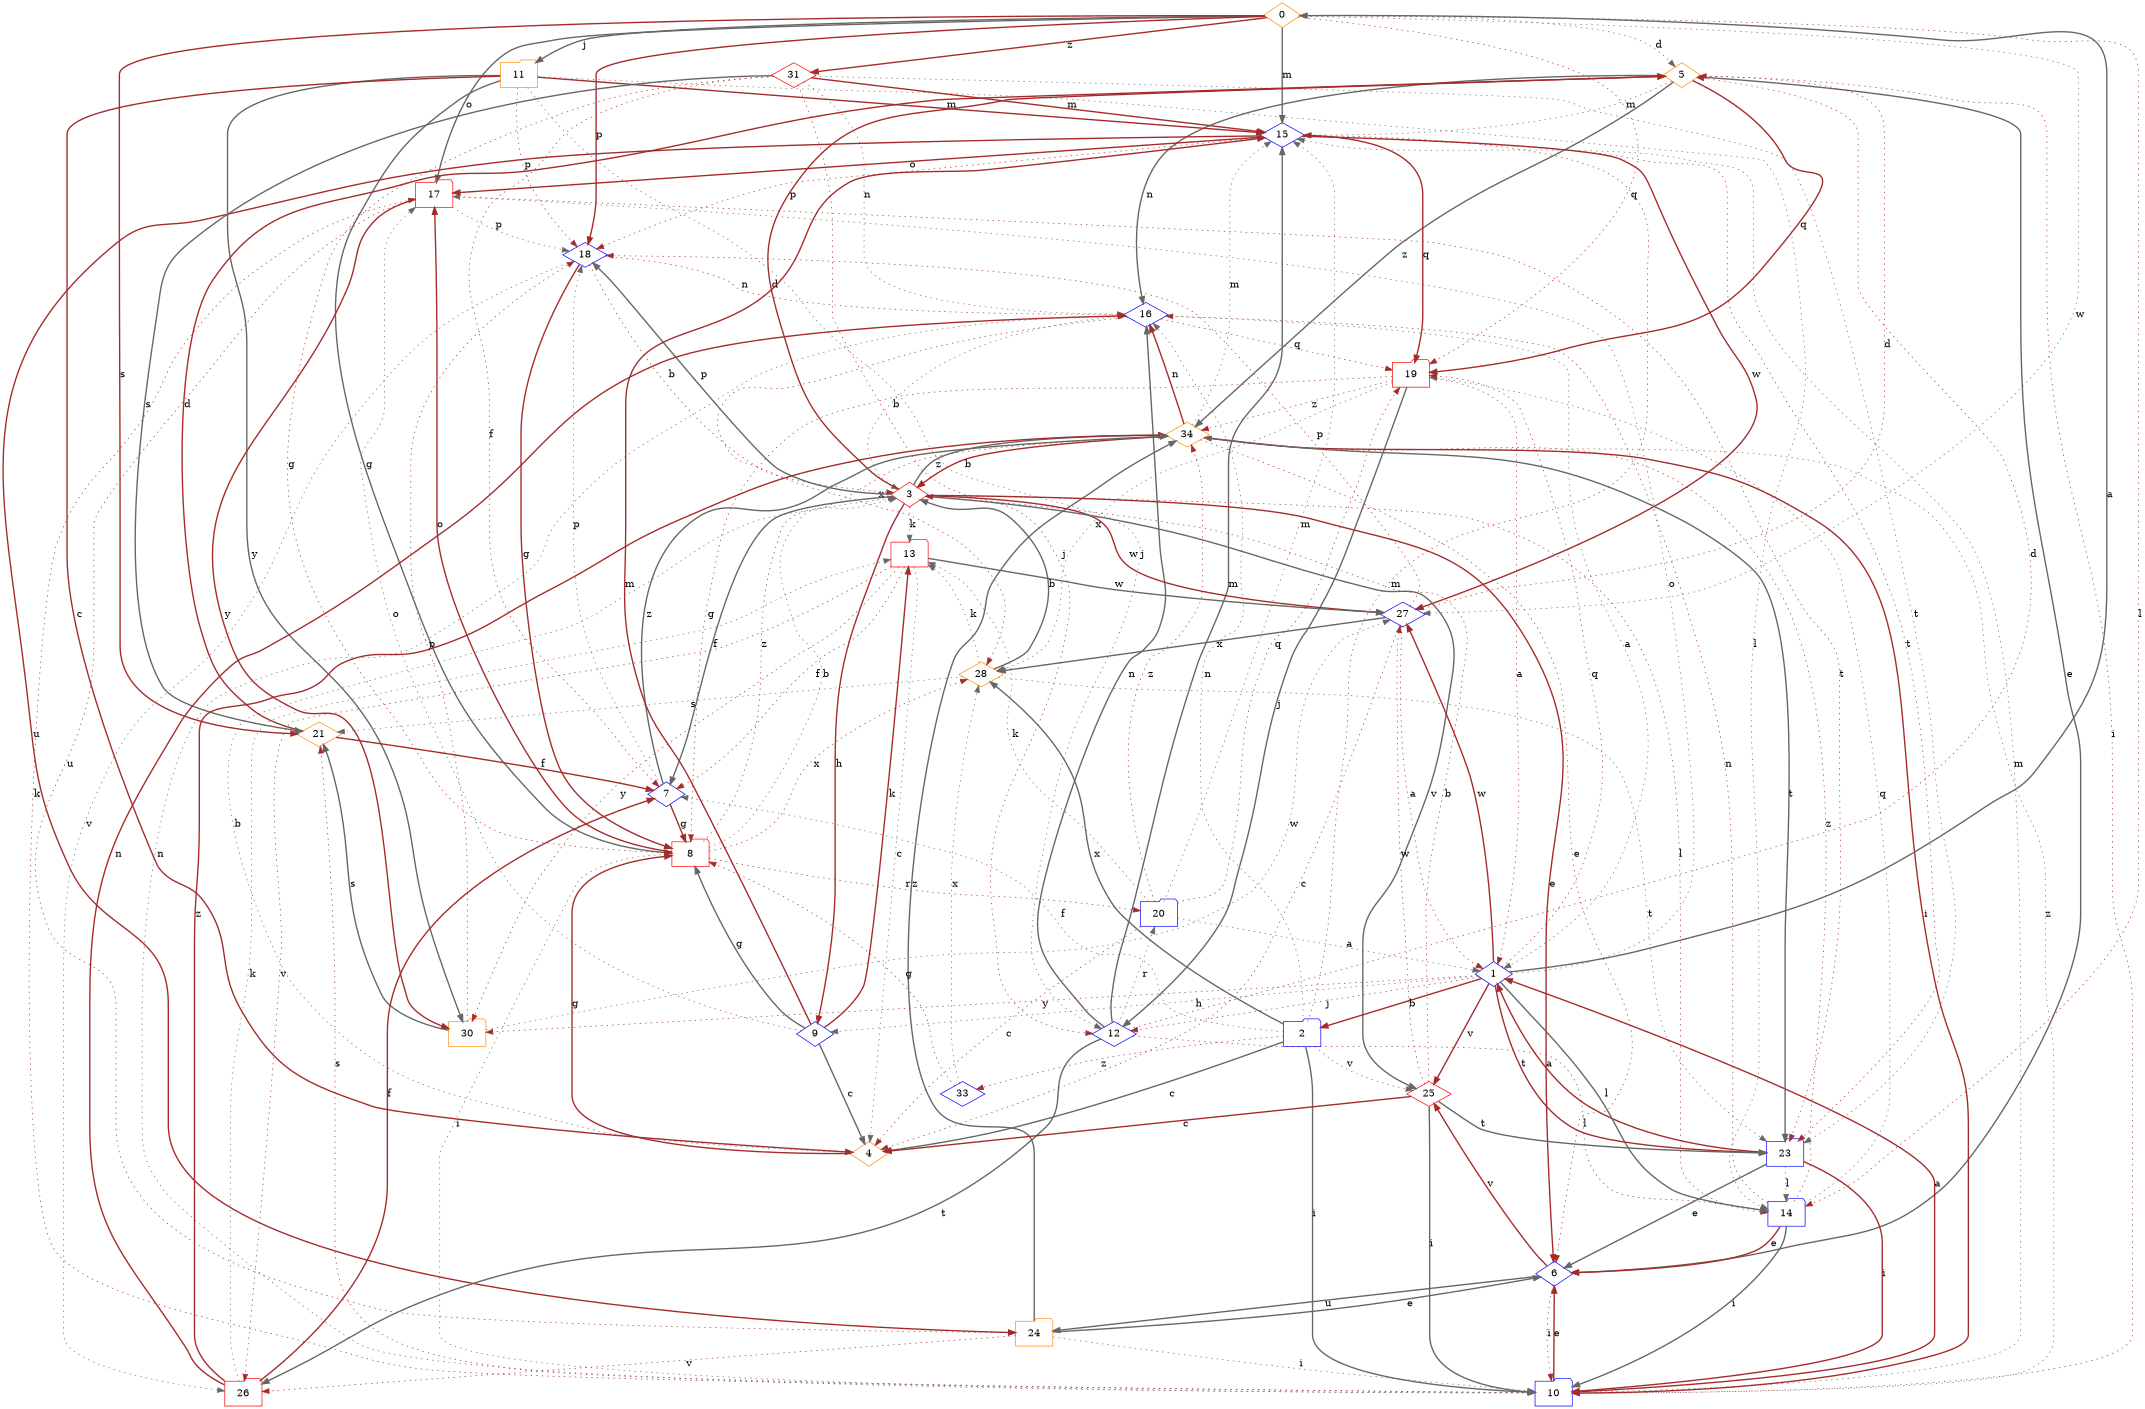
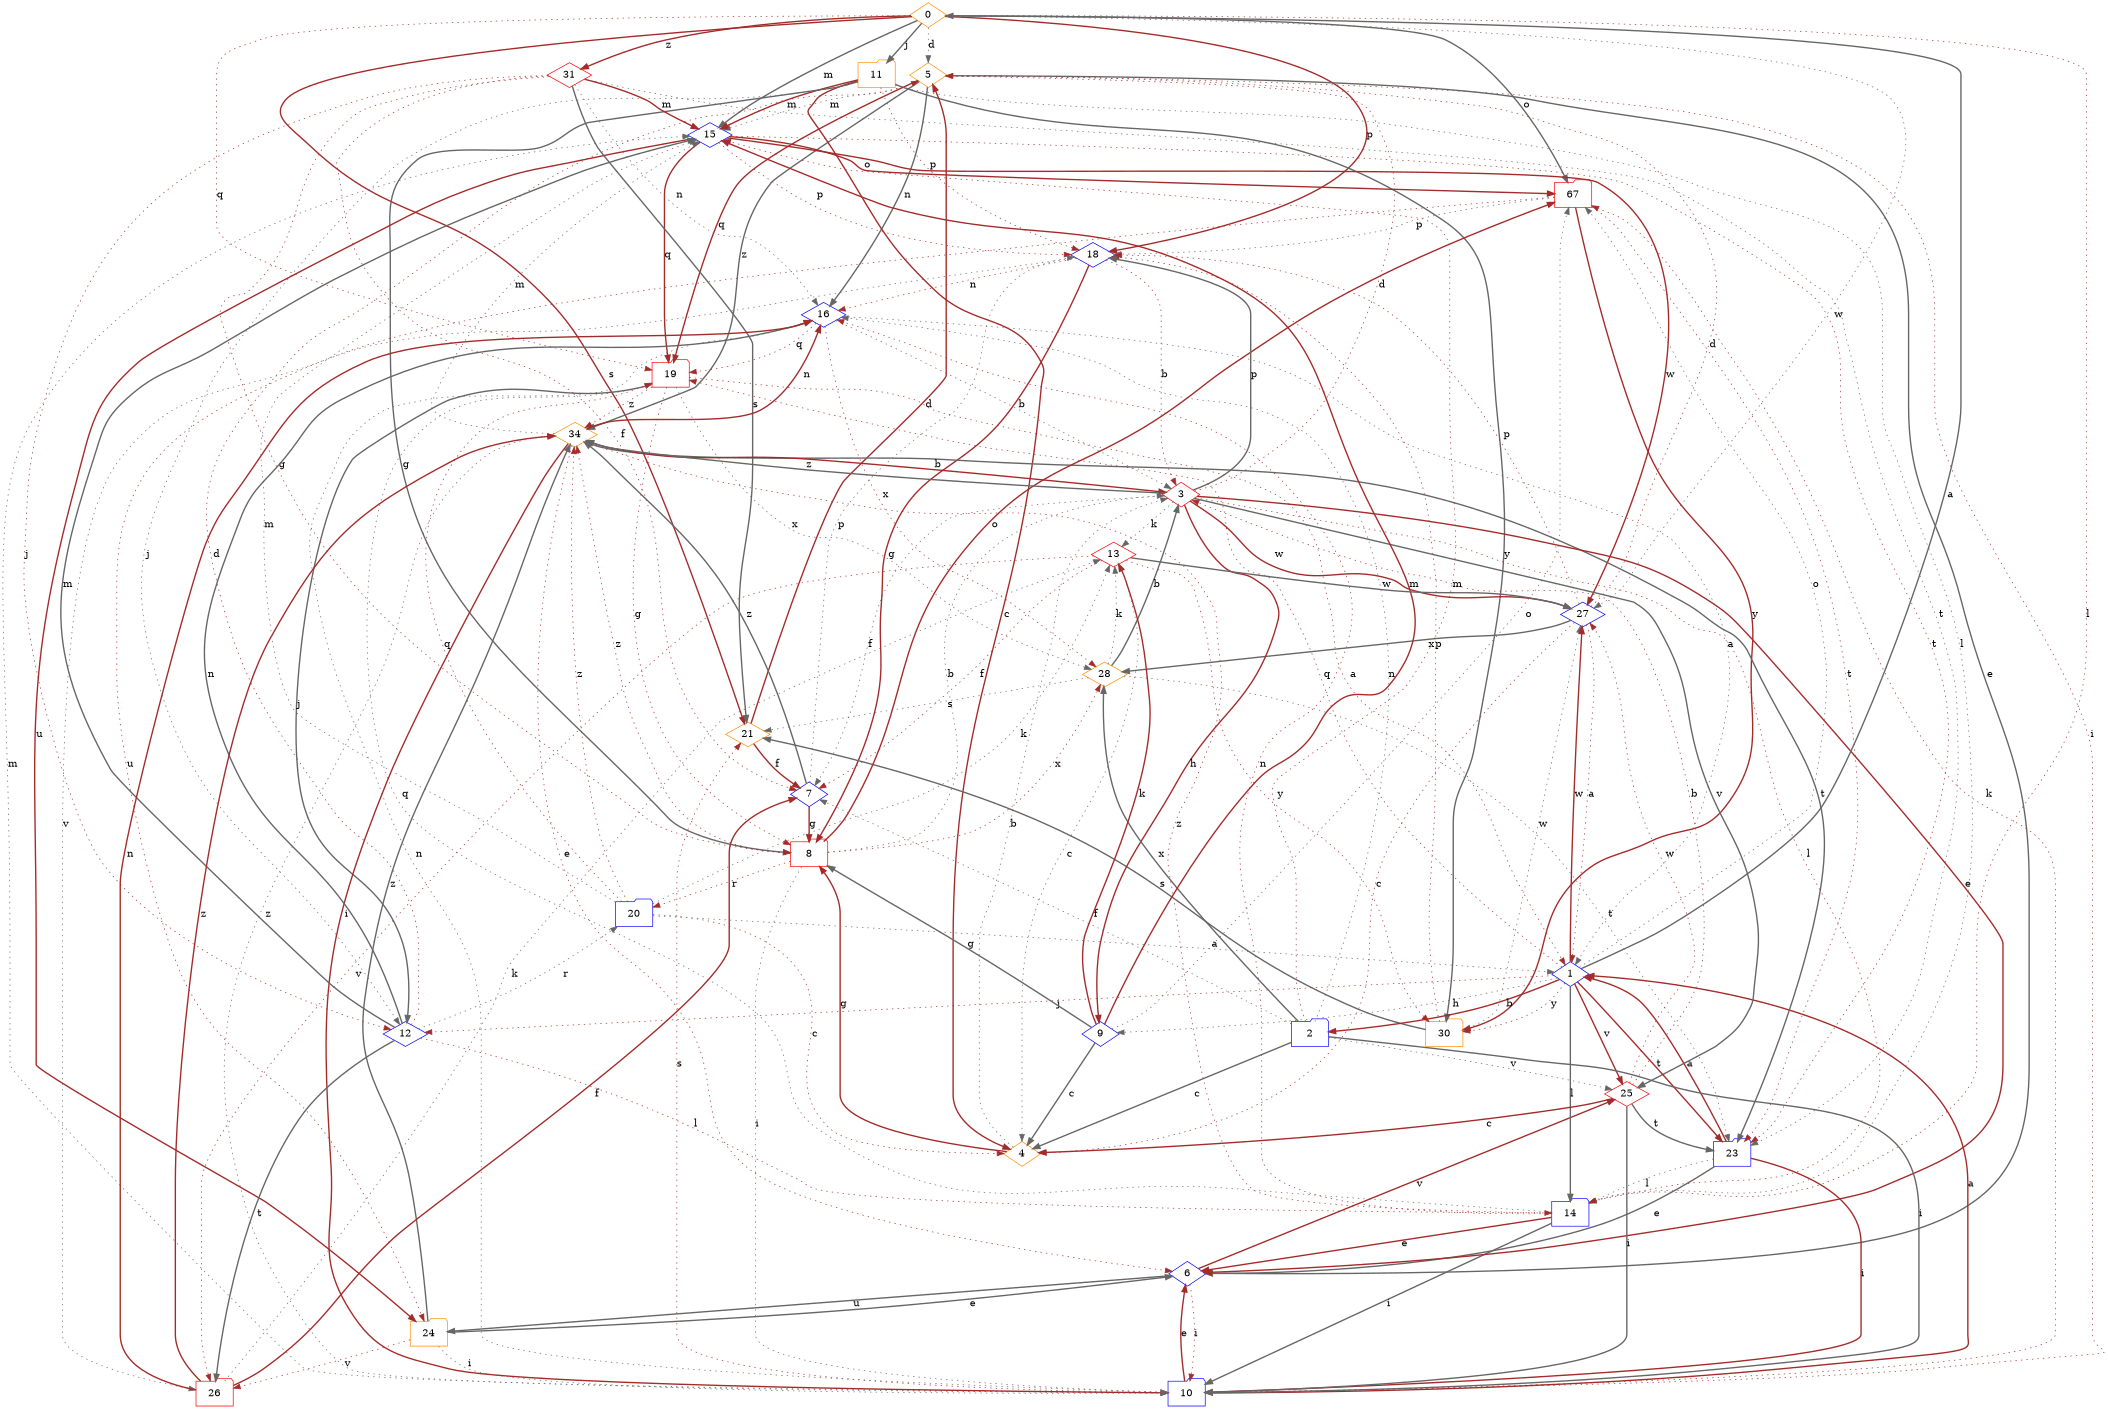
edge "3" -> "5": style bold -> dotted
node "17": label "17" -> "67"
node "13": shape folder -> diamond
edge "3" -> "7": style bold -> dotted
node "33": removed
